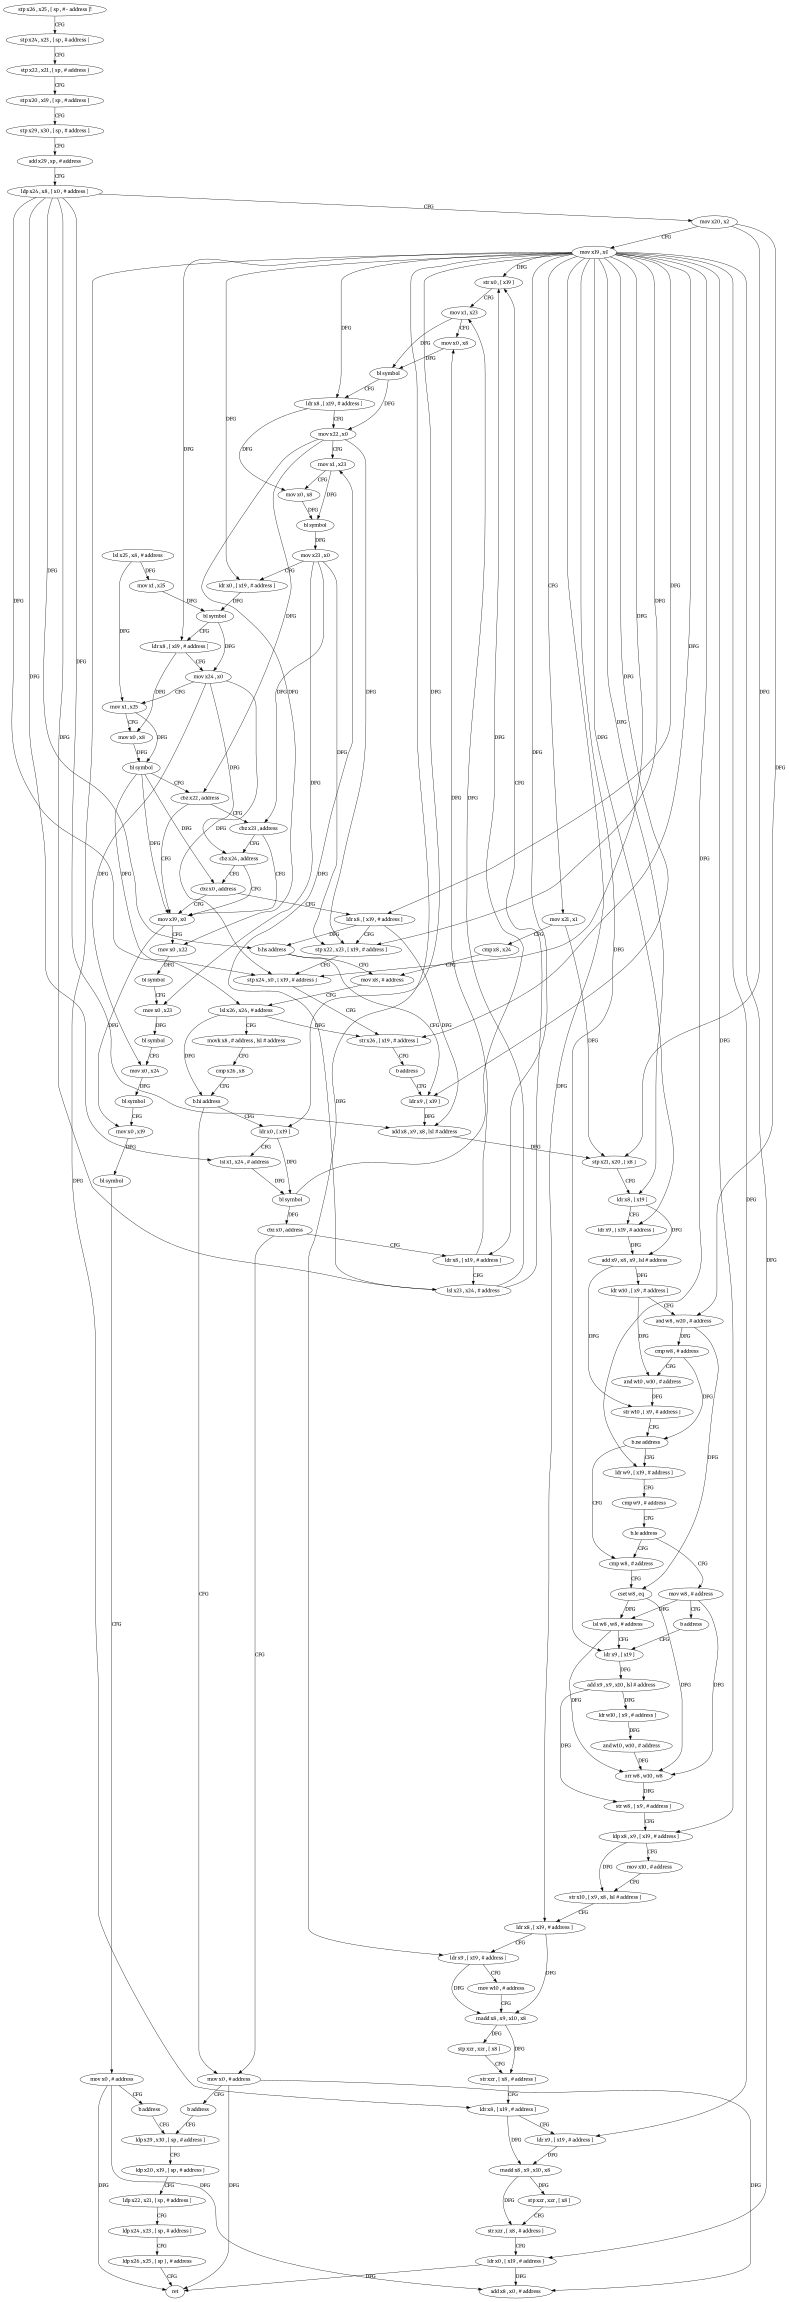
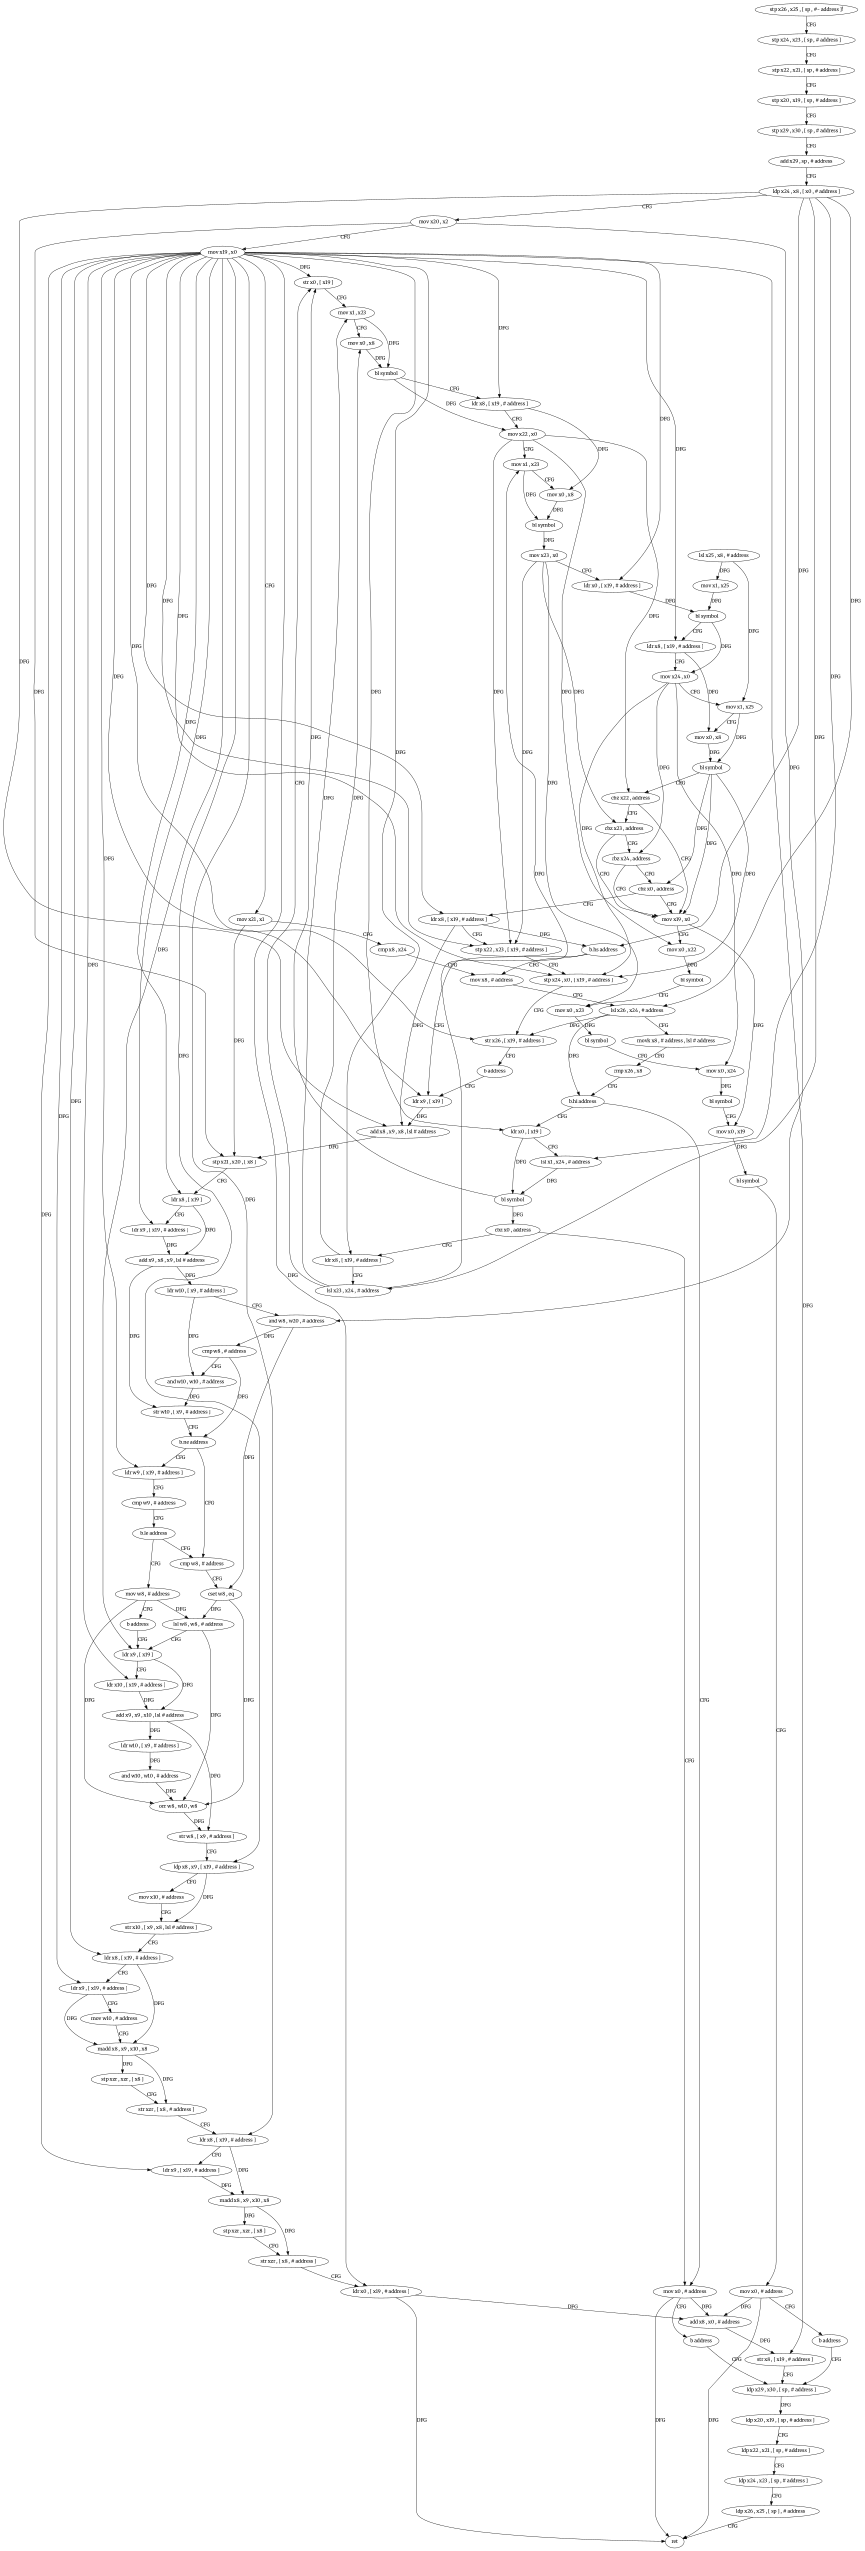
node "ldr x10 , [ x19 , # address ]": added
edge "ldp x29 , x30 , [ sp , # address ]" -> "ldp x20 , x19 , [ sp , # address ]": label "CFG" -> "DFG"
node "str x8 , [ x19 , # address ]": added
